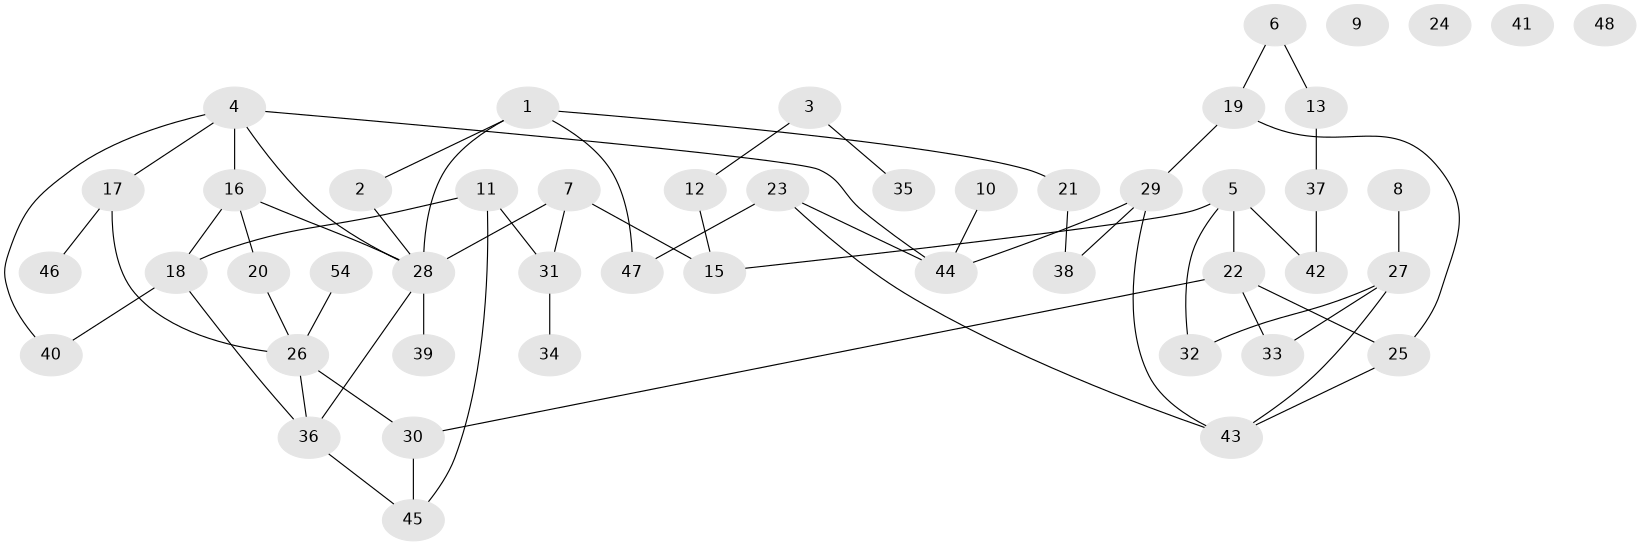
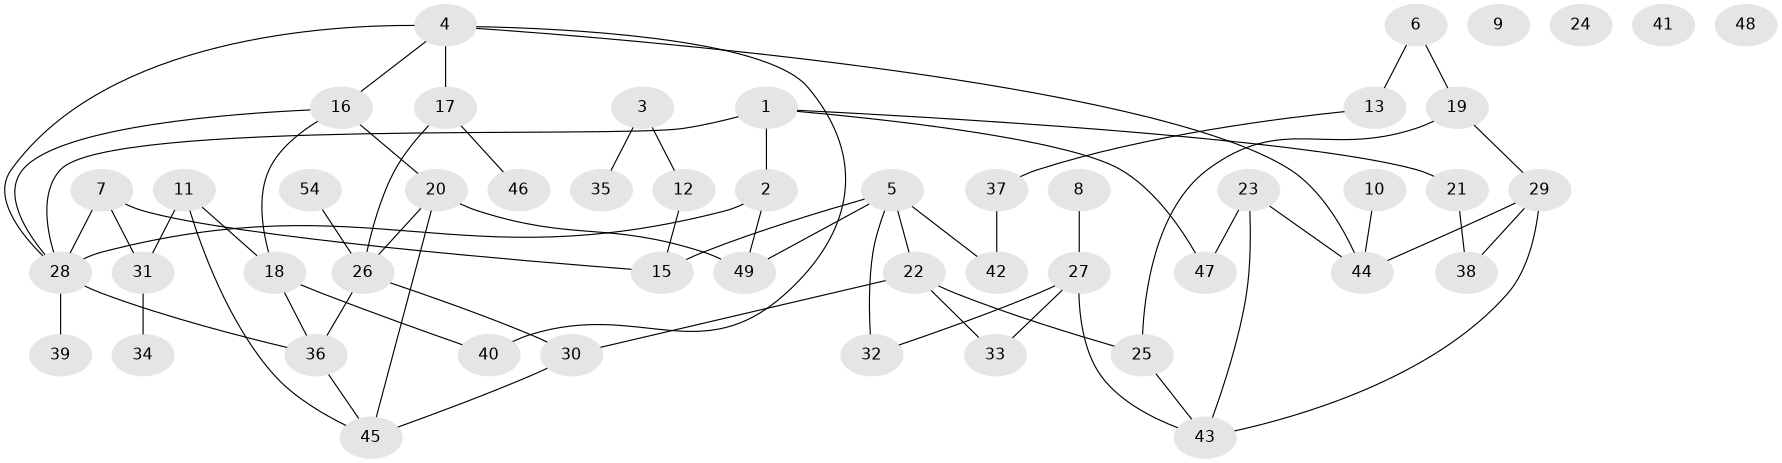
node "49": added
edge "20" -- "45": added
